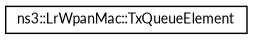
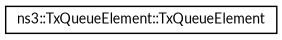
node "ns3::LrWpanMac::TxQueueElement": label "ns3::LrWpanMac::TxQueueElement" -> "ns3::TxQueueElement::TxQueueElement"
